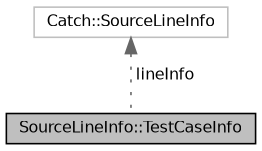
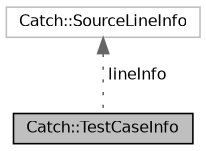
node "SourceLineInfo::TestCaseInfo": label "SourceLineInfo::TestCaseInfo" -> "Catch::TestCaseInfo"
